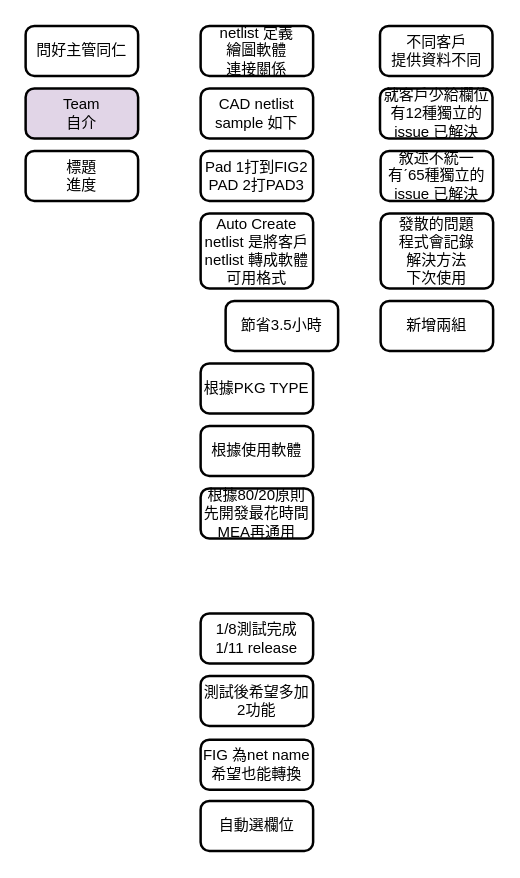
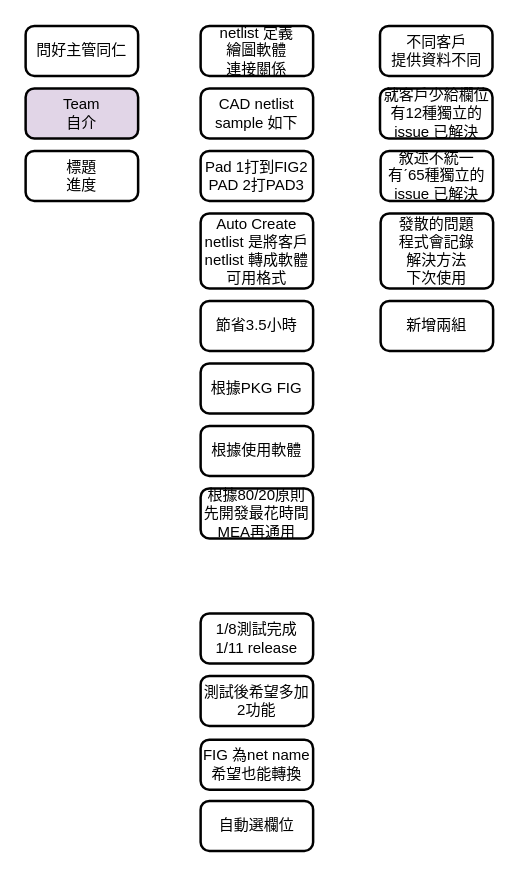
node "節省3.5小時": moved (282, 326) -> (257, 326)
node "根據PKG TYPE": label "根據PKG TYPE" -> "根據PKG FIG"
